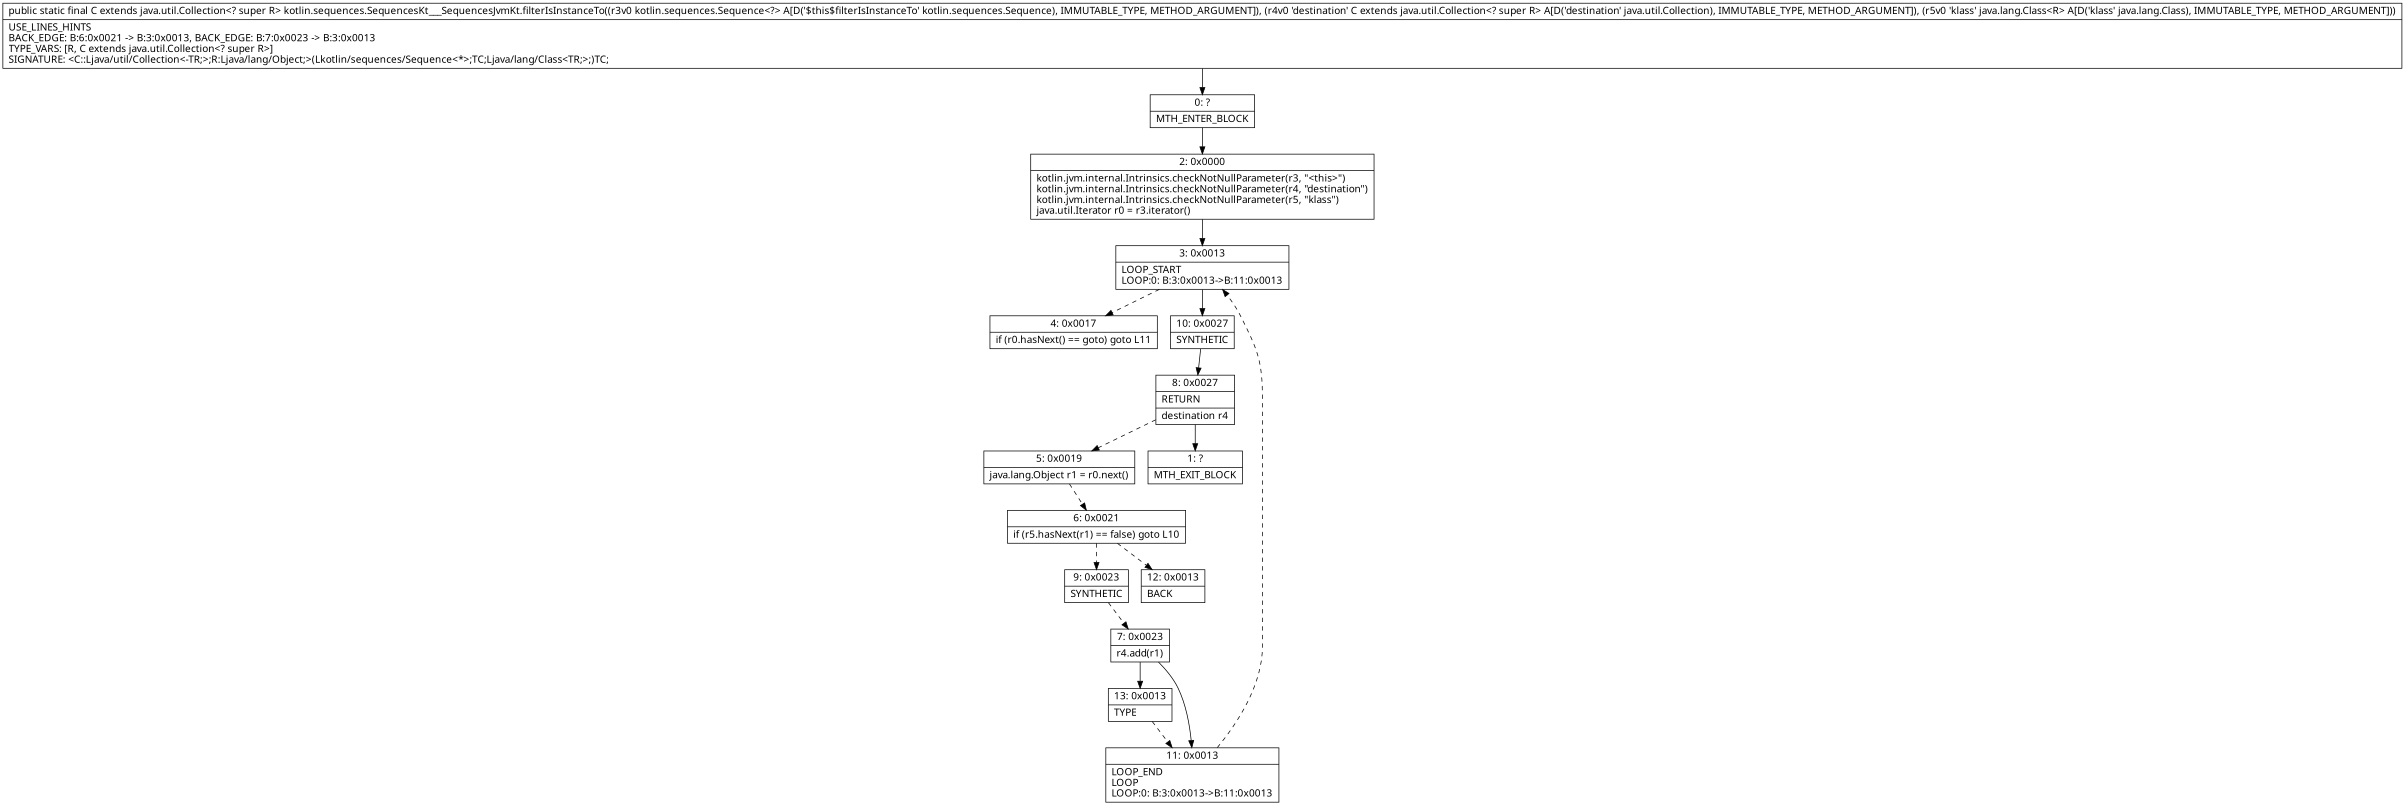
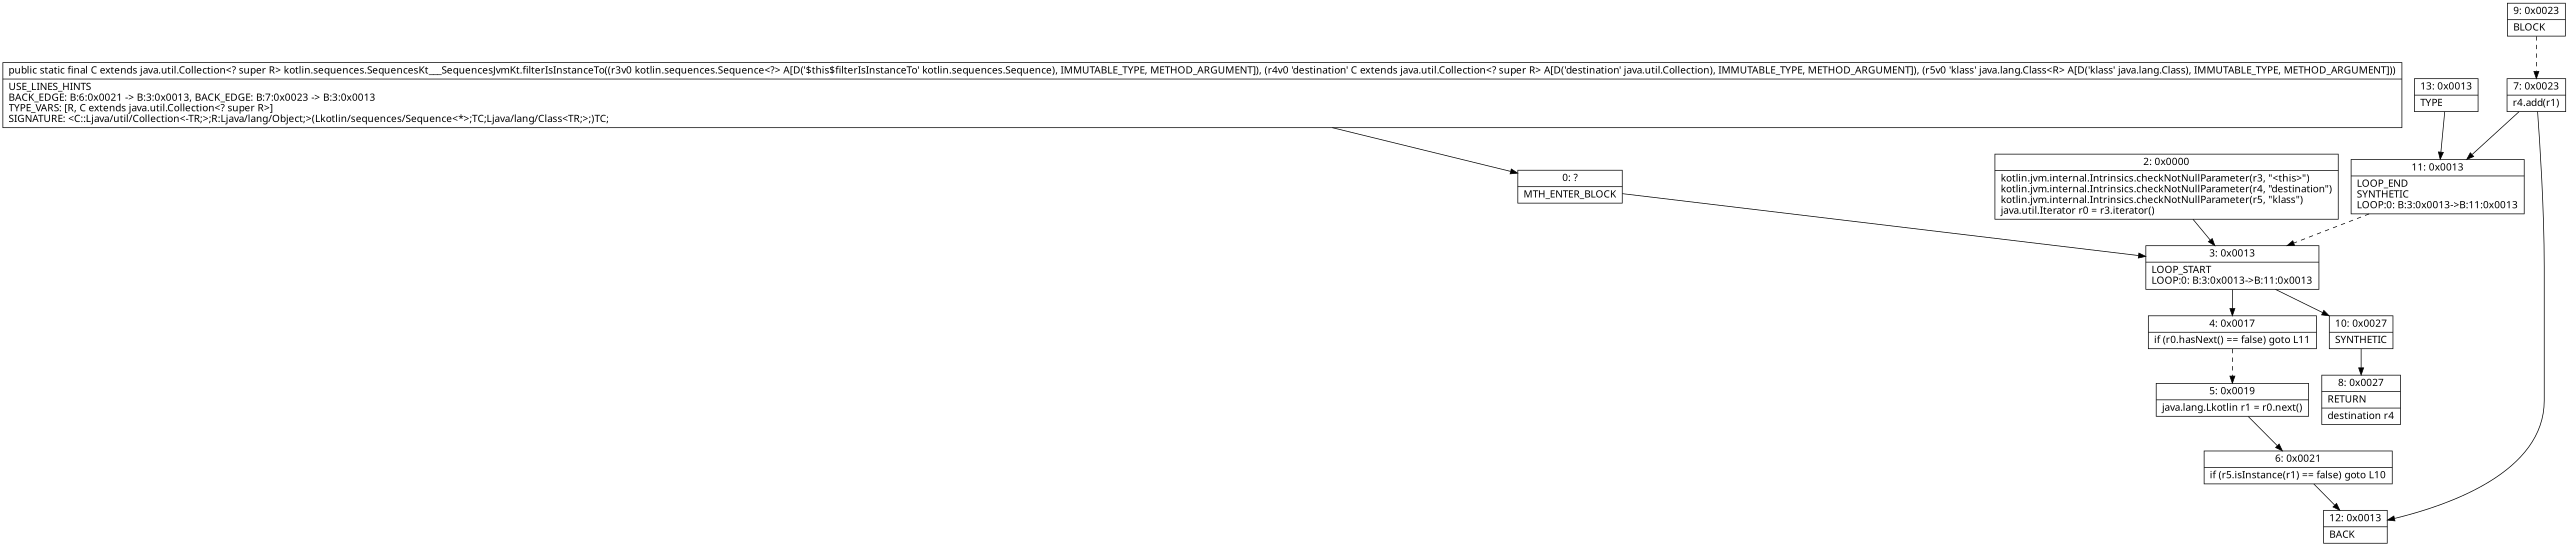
edge "0: ?" -> "2: 0x0000": now "0: ?" -> "3: 0x0013"
edge "3: 0x0013" -> "4: 0x0017": style dashed -> solid
node "4: 0x0017": text "if (r0.hasNext() == goto) goto L11" -> "if (r0.hasNext() == false) goto L11"
edge "8: 0x0027" -> "5: 0x0019": now "4: 0x0017" -> "5: 0x0019"
node "1: ?": removed
node "5: 0x0019": text "java.lang.Object r1 = r0.next()" -> "java.lang.Lkotlin r1 = r0.next()"
edge "5: 0x0019" -> "6: 0x0021": style dashed -> solid
node "6: 0x0021": text "if (r5.hasNext(r1) == false) goto L10" -> "if (r5.isInstance(r1) == false) goto L10"
edge "6: 0x0021" -> "9: 0x0023": removed
edge "6: 0x0021" -> "12: 0x0013": style dashed -> solid
node "9: 0x0023": text "SYNTHETIC" -> "BLOCK"
edge "7: 0x0023" -> "13: 0x0013": now "7: 0x0023" -> "12: 0x0013"
edge "13: 0x0013" -> "11: 0x0013": style dashed -> solid
node "11: 0x0013": text "LOOP" -> "SYNTHETIC"
